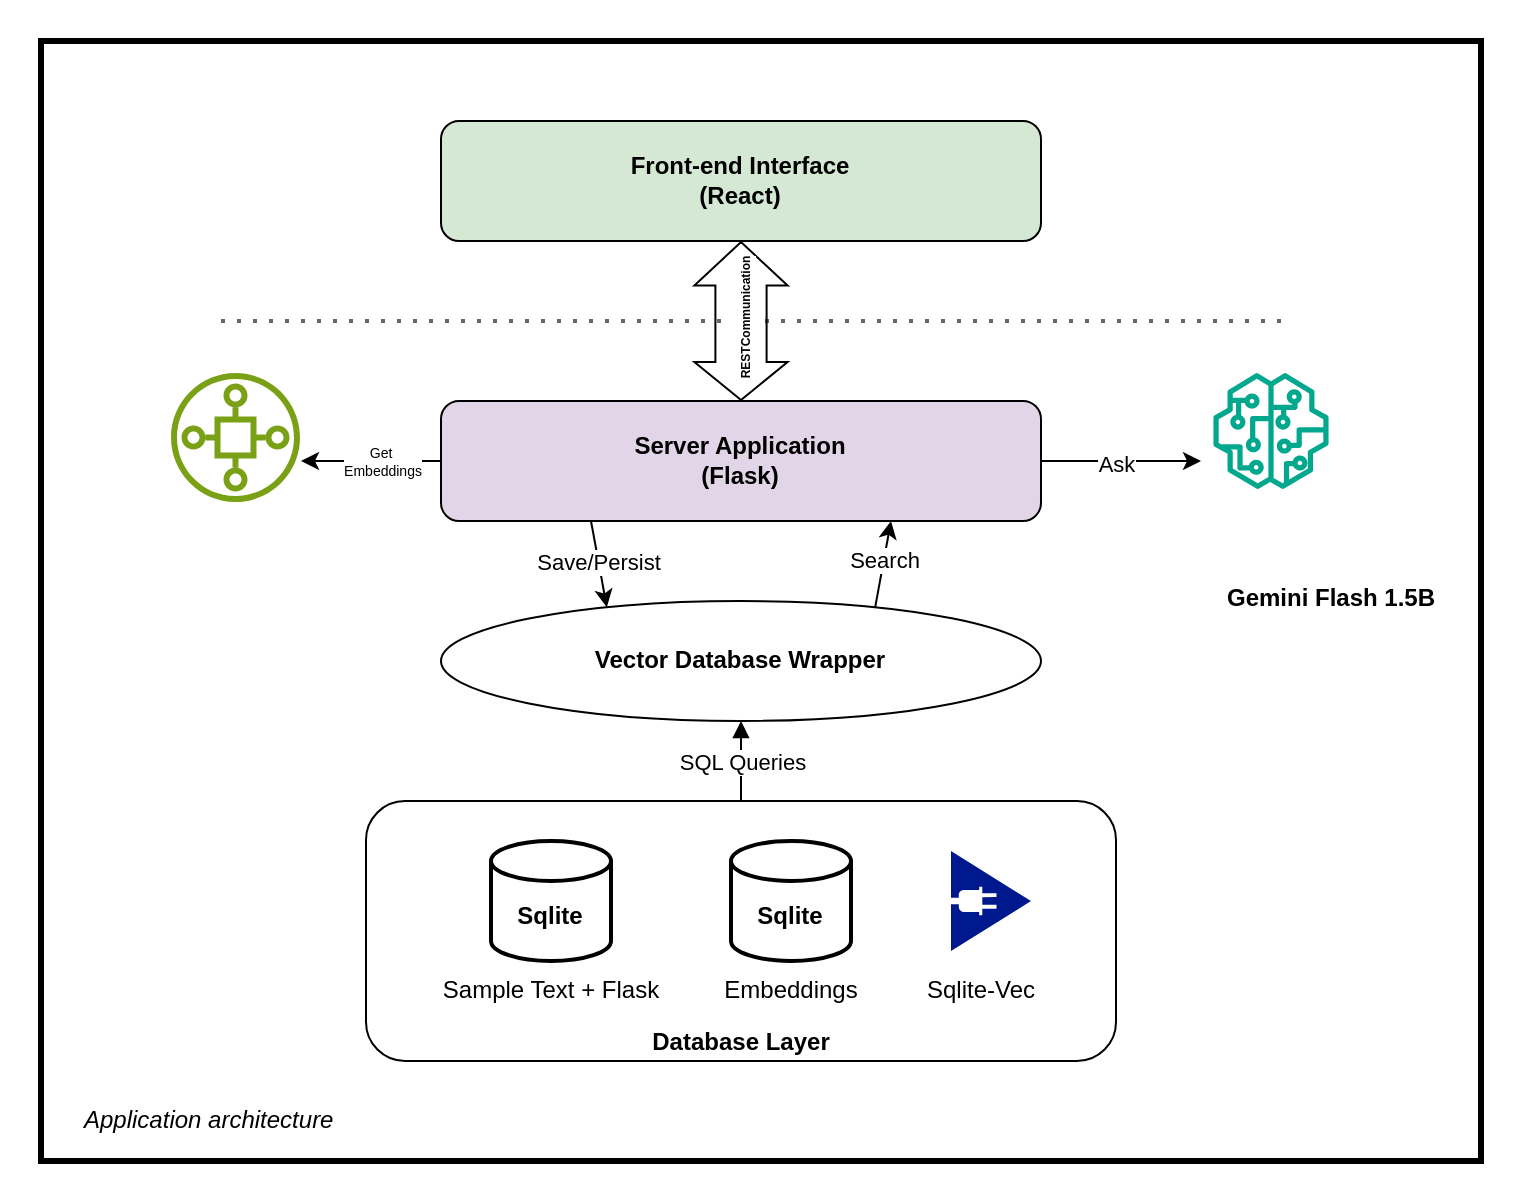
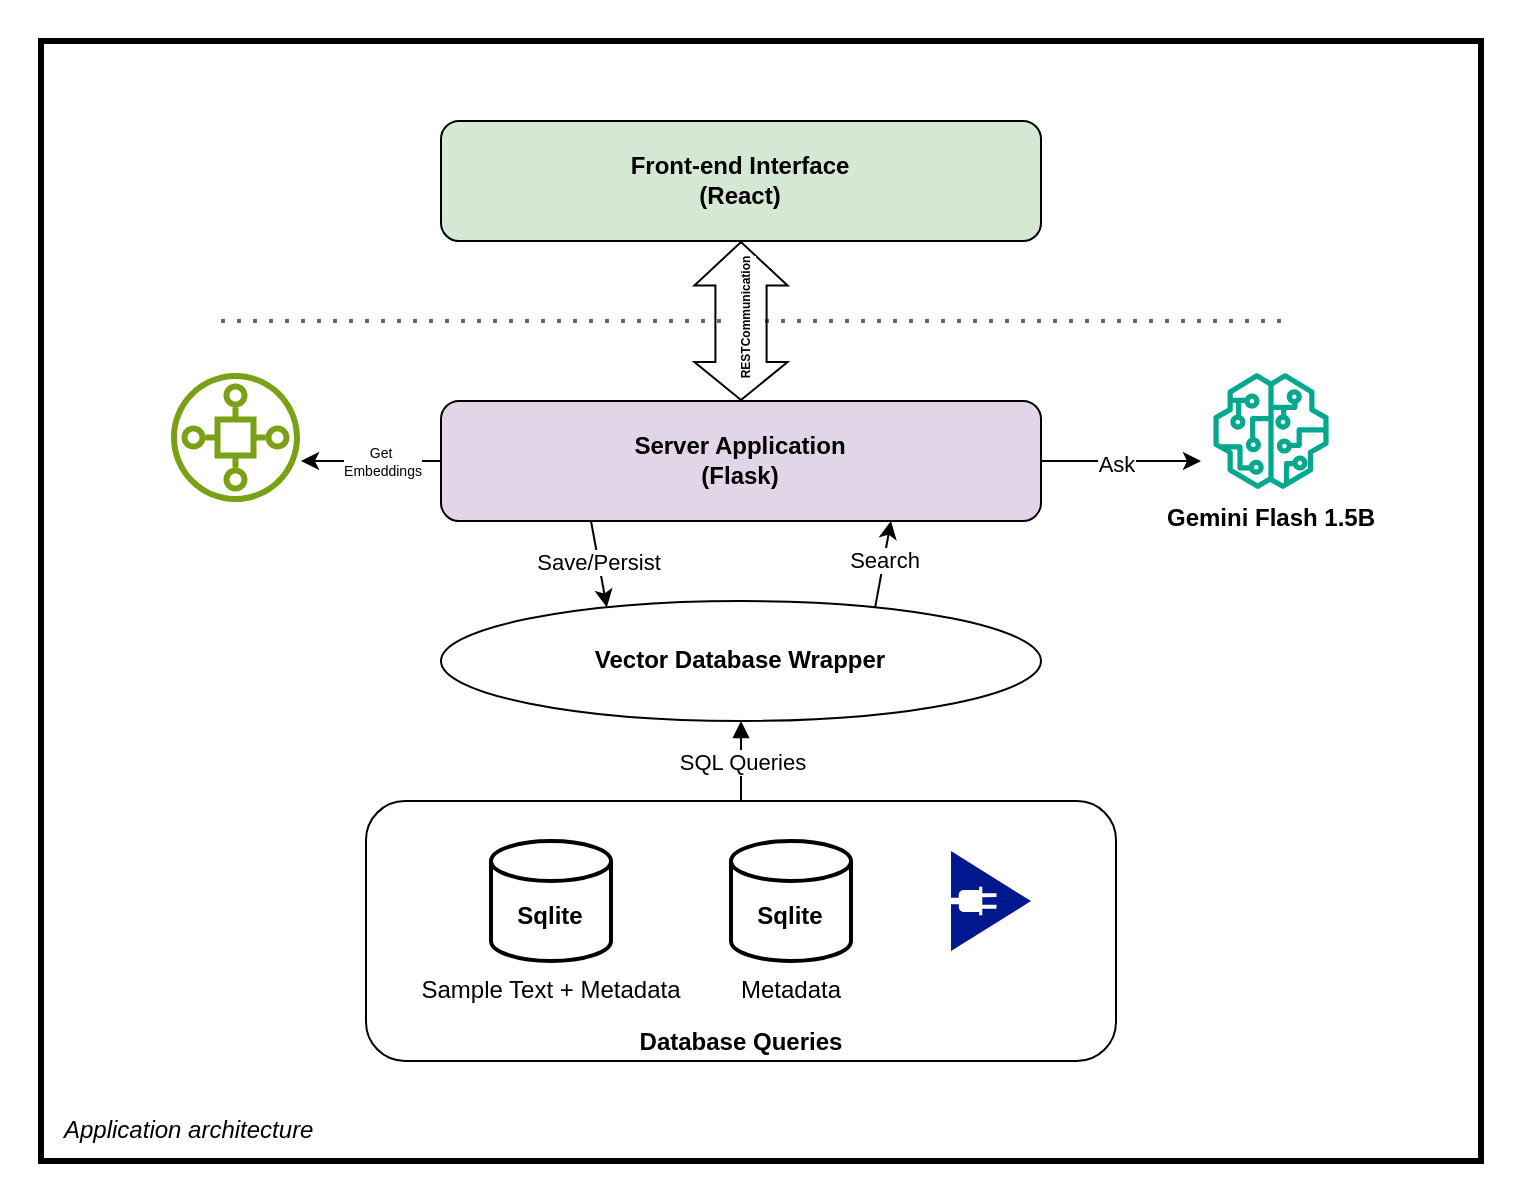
node "Gemini Flash 1.5B": moved (1331, 599) -> (1271, 519)
node "Sample Text + Flask": label "Sample Text + Flask" -> "Sample Text + Metadata"
node "Embeddings": label "Embeddings" -> "Metadata"
node "Sqlite-Vec": removed
node "Database Layer": label "Database Layer" -> "Database Queries"
node "Application architecture": moved (271, 1121) -> (251, 1131)
